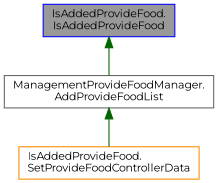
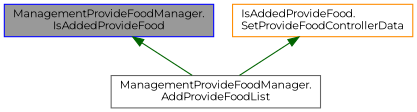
node "IsAddedProvideFood. IsAddedProvideFood": label "IsAddedProvideFood. IsAddedProvideFood" -> "ManagementProvideFoodManager. IsAddedProvideFood"
edge "IsAddedProvideFood. SetProvideFoodControllerData" -> "ManagementProvideFoodManager. AddProvideFoodList": reversed
